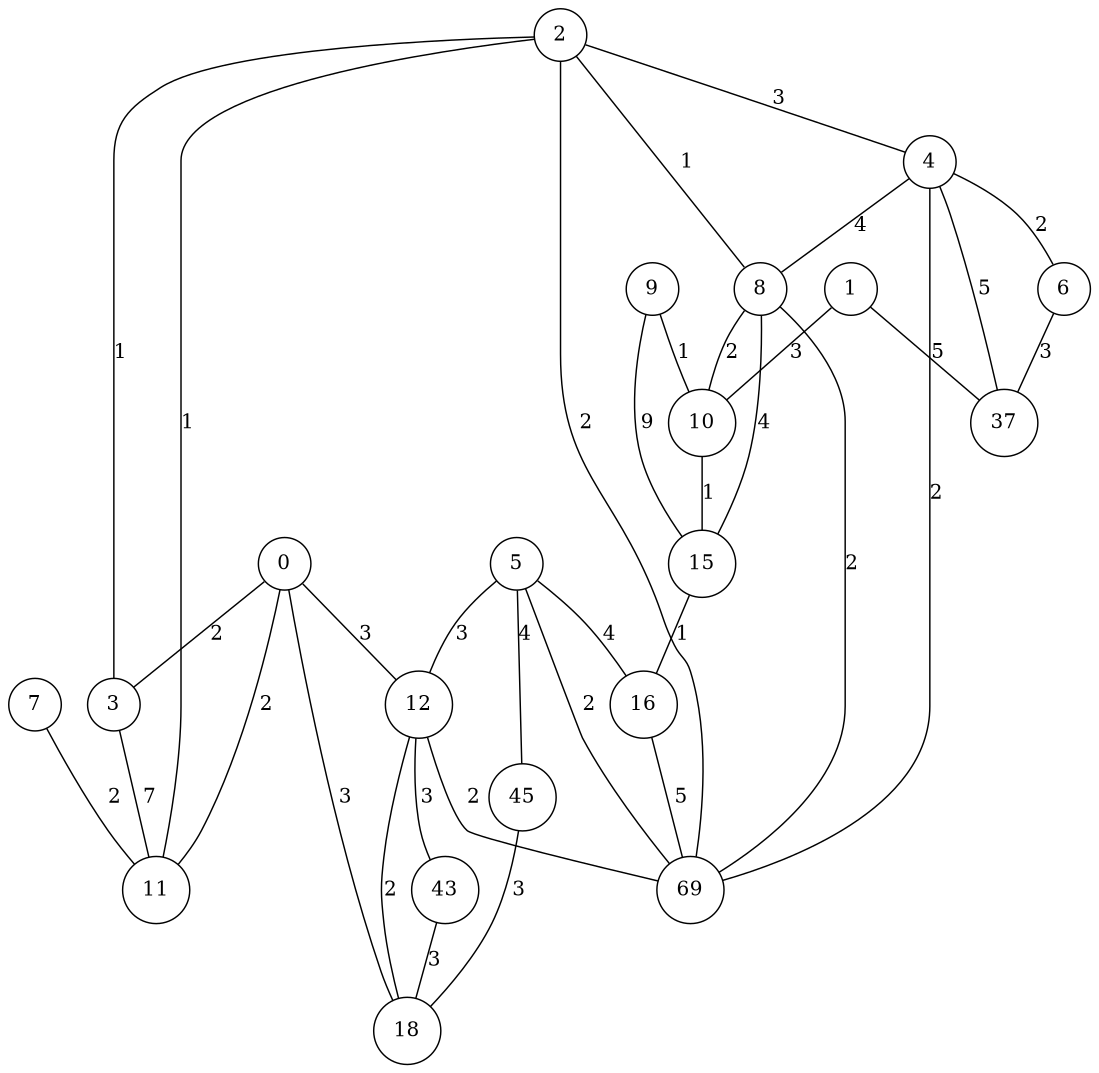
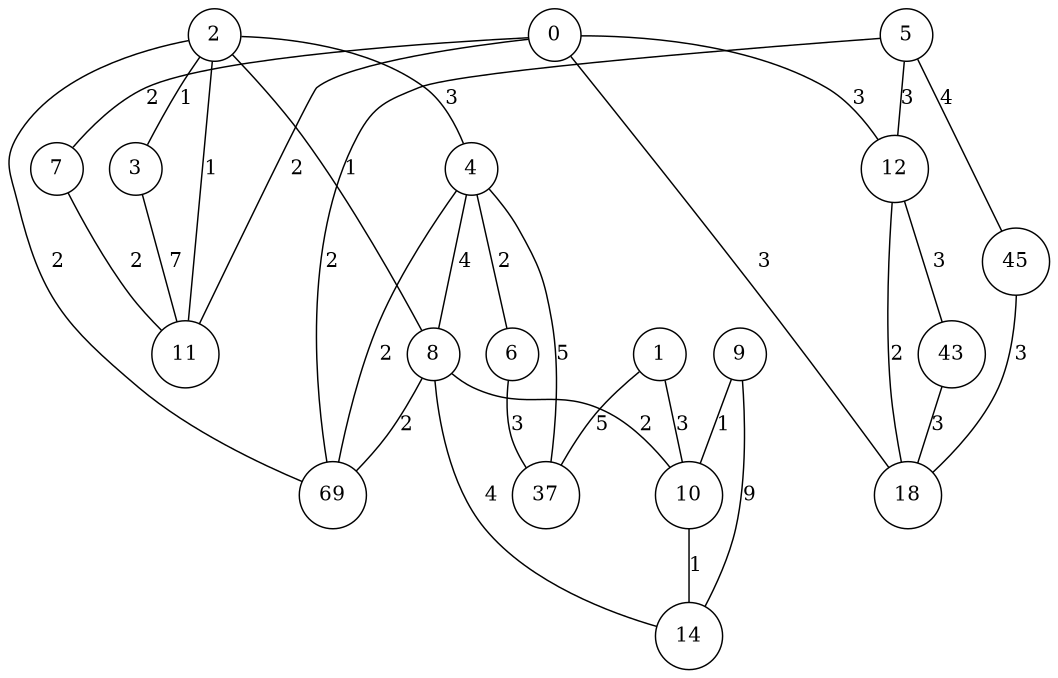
node "15": label "15" -> "14"
edge "0" -- "3": now "0" -- "7"
node "16": removed
edge "12" -- "69": removed, label "2"
